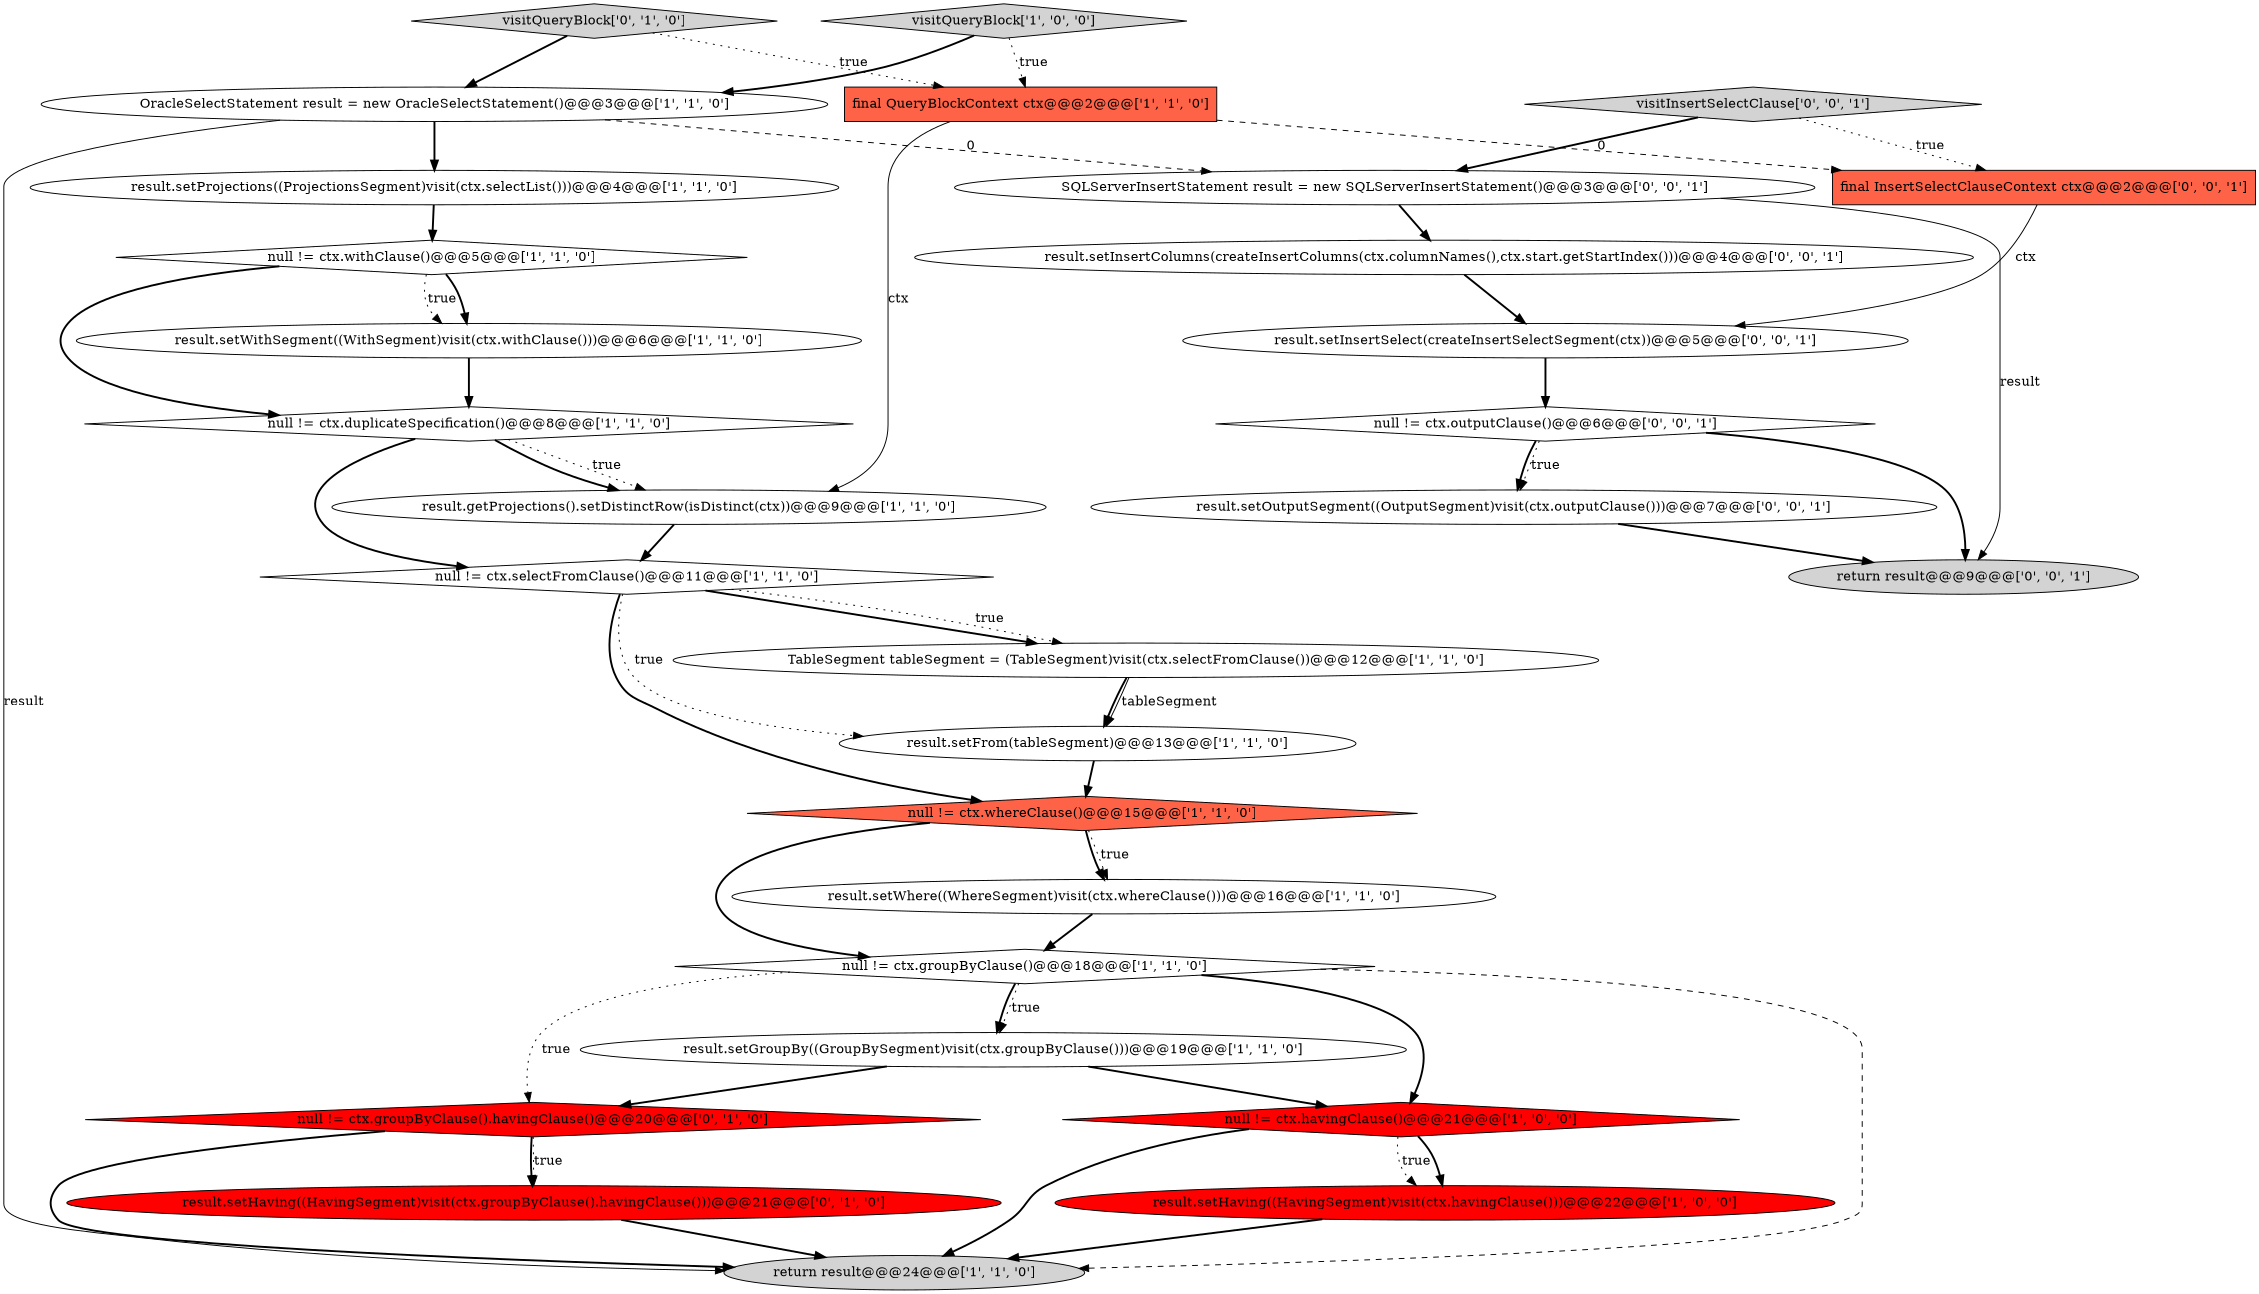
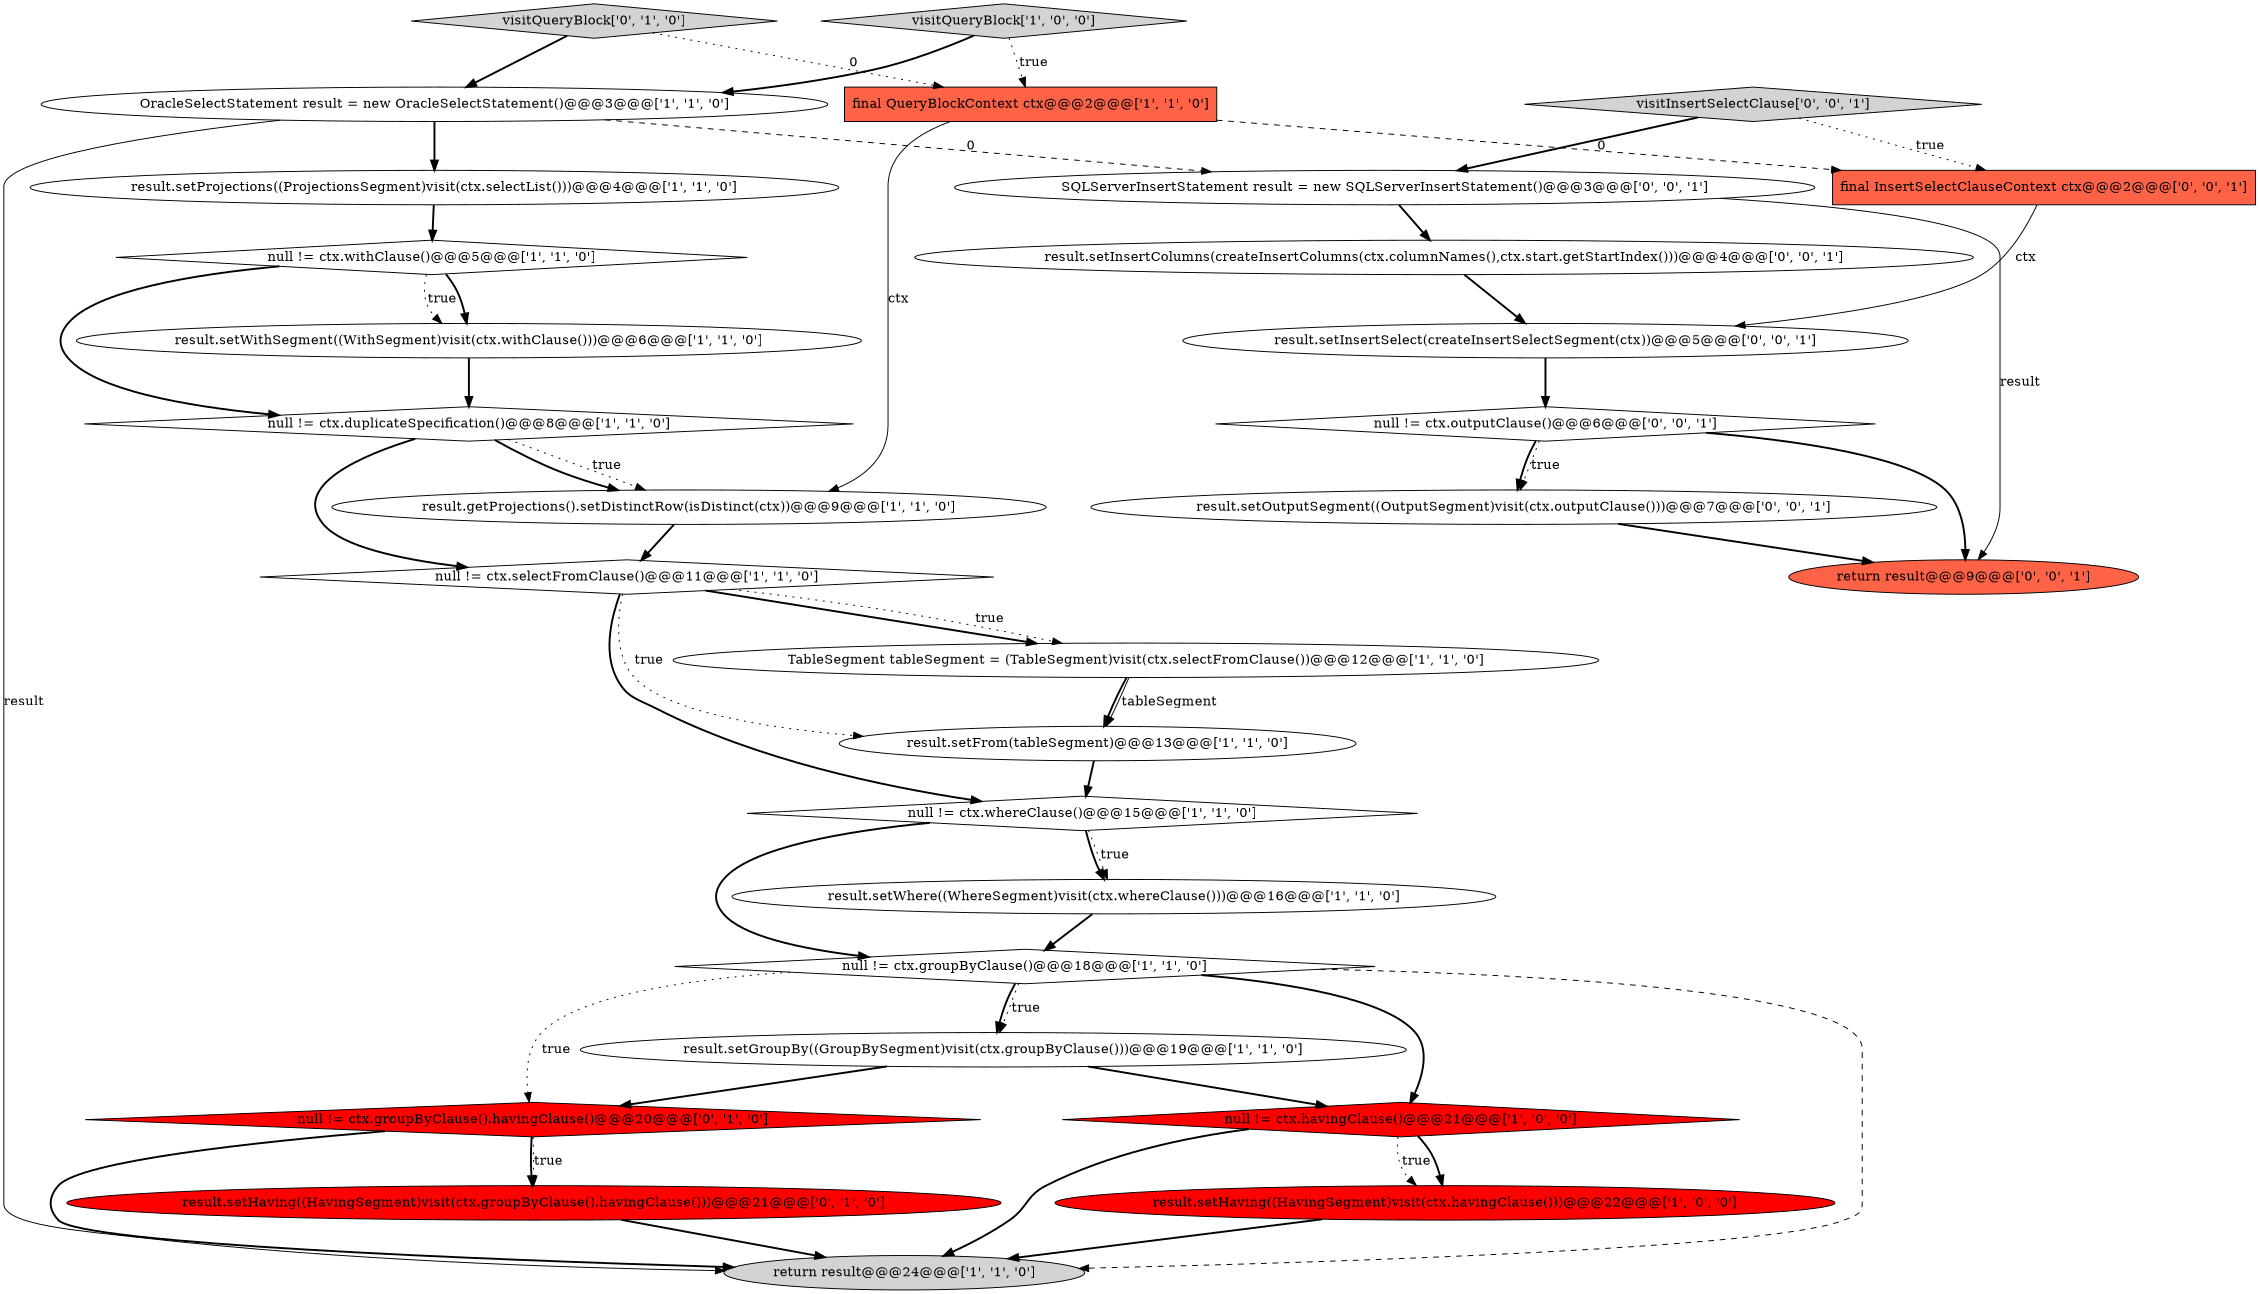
edge "visitQueryBlock['0', '1', '0']" -> "final QueryBlockContext ctx@@@2@@@['1', '1', '0']": label "true" -> "0"
node "return result@@@9@@@['0', '0', '1']": fillcolor lightgray -> tomato
node "null != ctx.whereClause()@@@15@@@['1', '1', '0']": fillcolor tomato -> white
